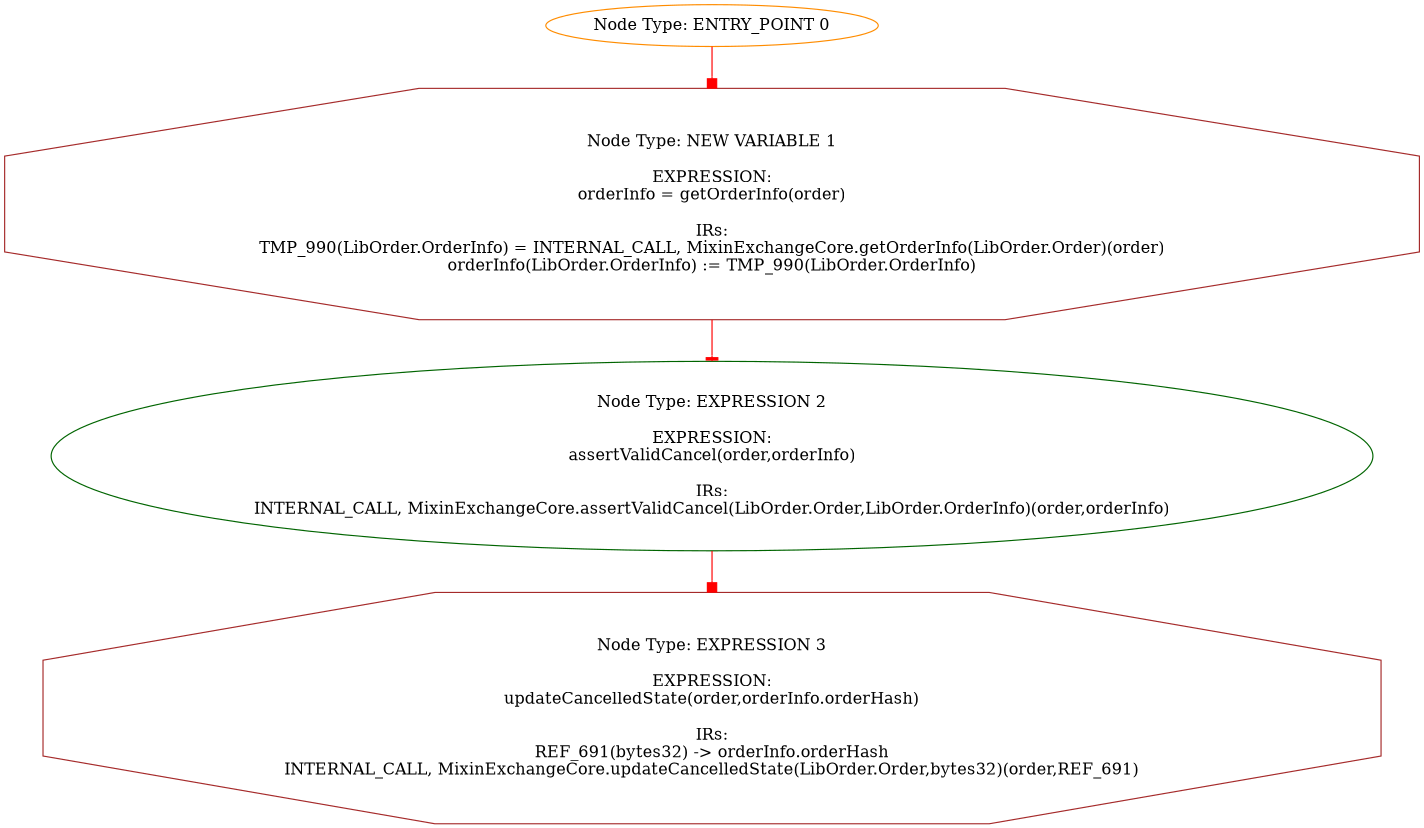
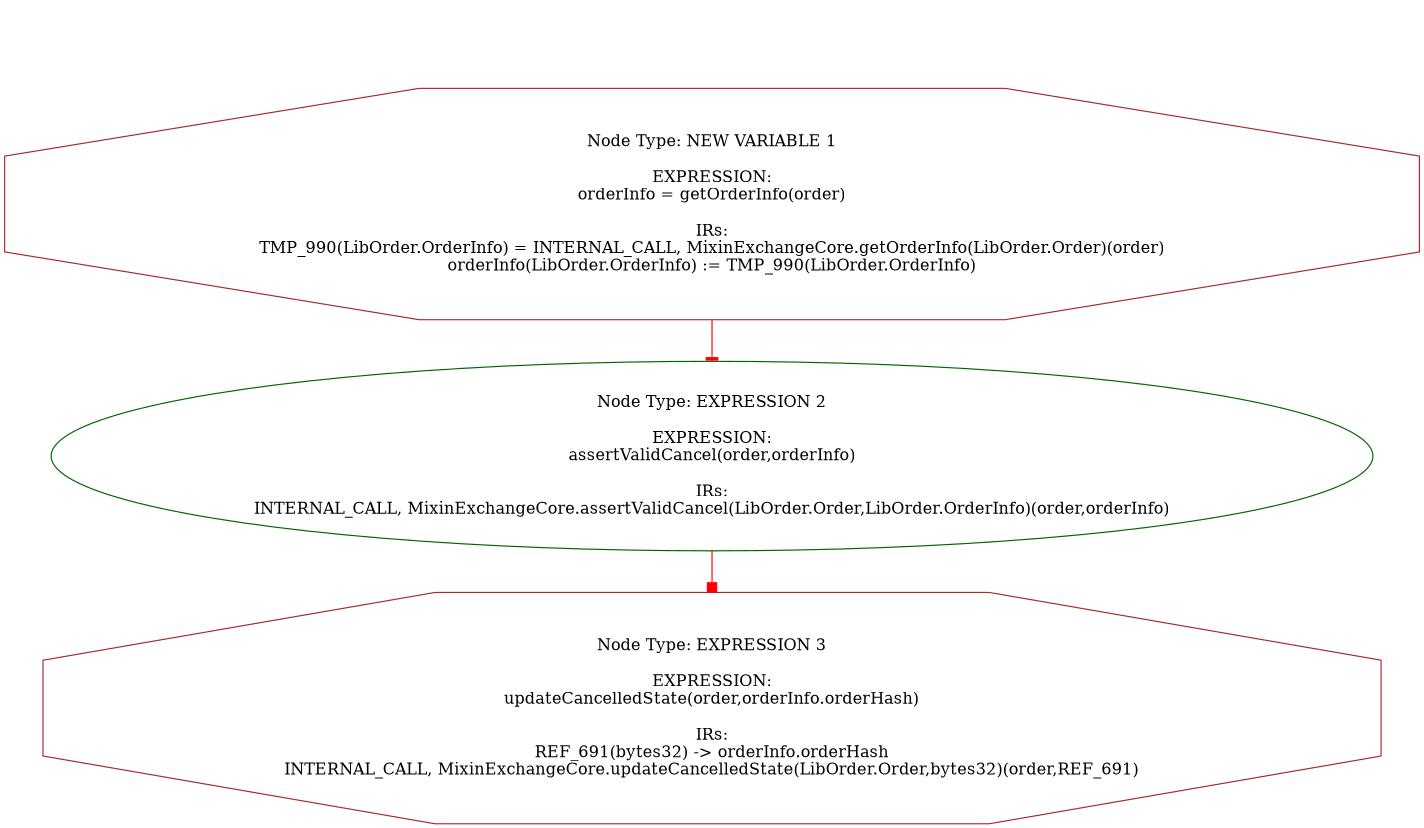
node "Node Type: ENTRY_POINT 0": removed
